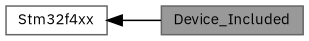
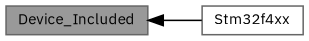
edge "Device_Included" -> "Stm32f4xx": reversed
